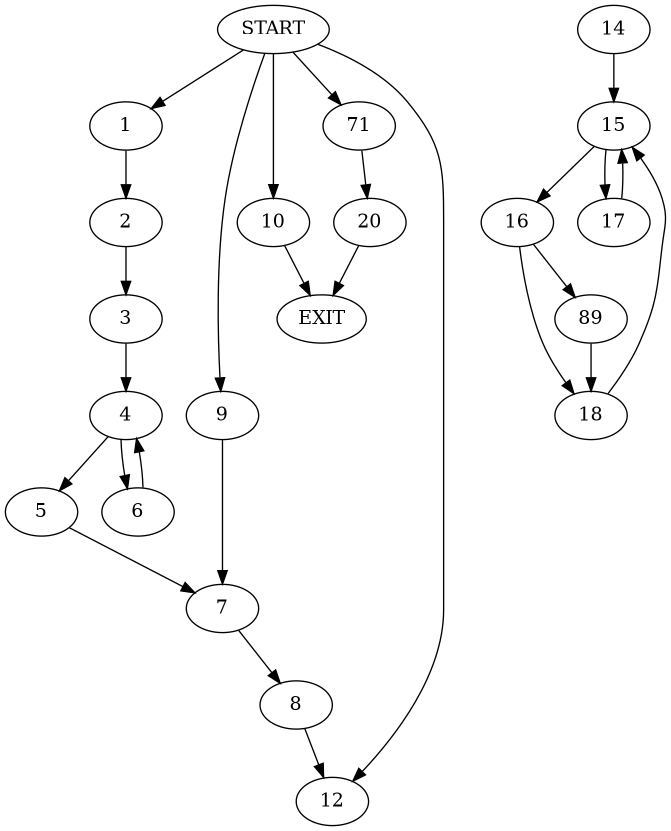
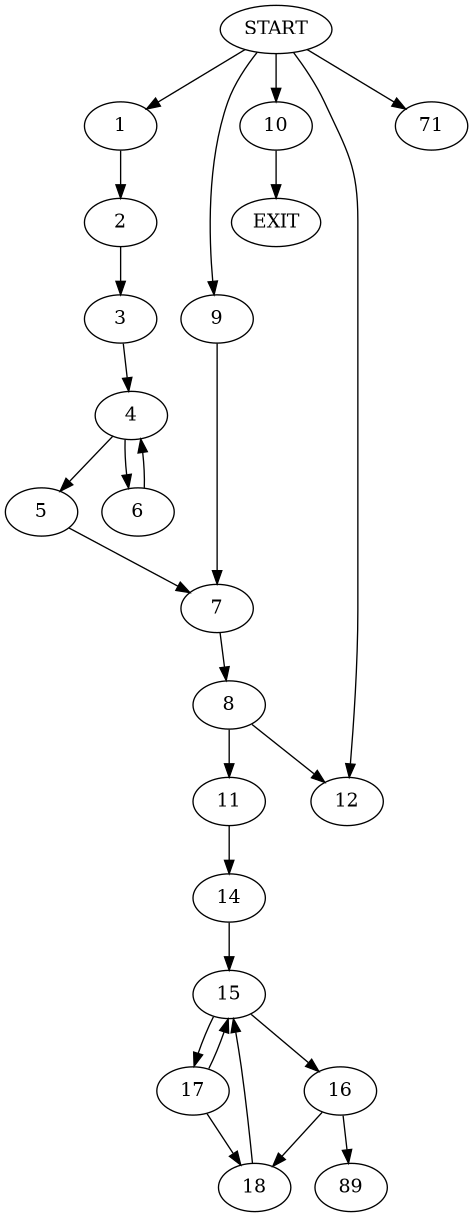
node "20": removed
edge "89" -> "18": now "17" -> "18"
node "11": added
